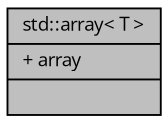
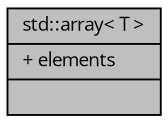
node "std::array< T >": text "+ array" -> "+ elements"
